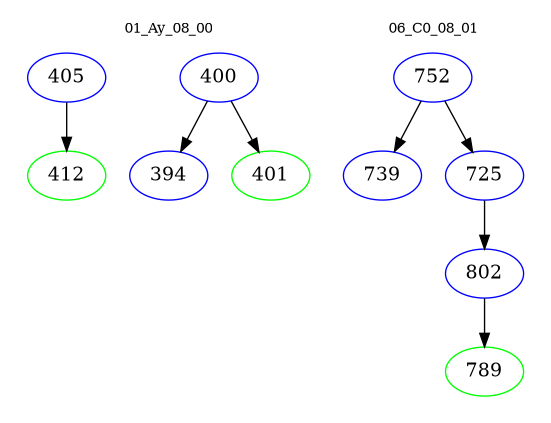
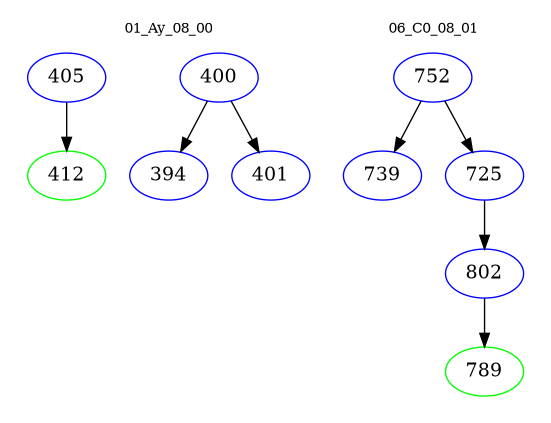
node "401": color green -> blue
